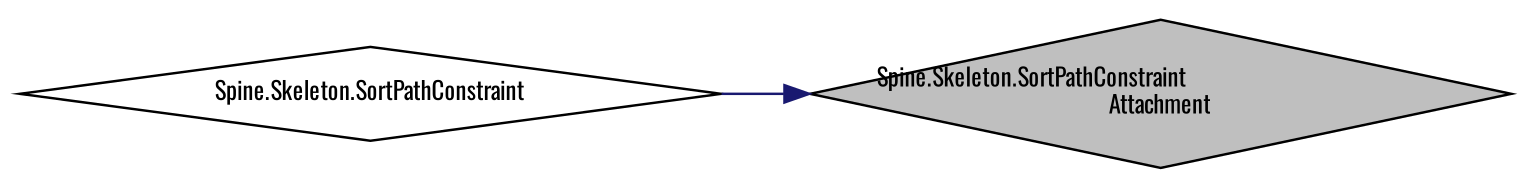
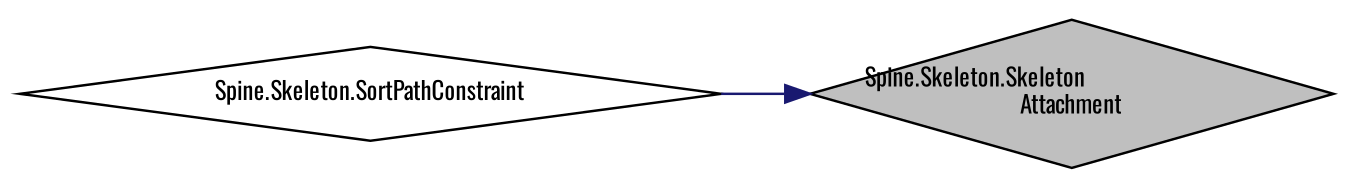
node "Spine.Skeleton.SortPathConstraint Attachment": label "Spine.Skeleton.SortPathConstraint Attachment" -> "Spine.Skeleton.Skeleton Attachment"
